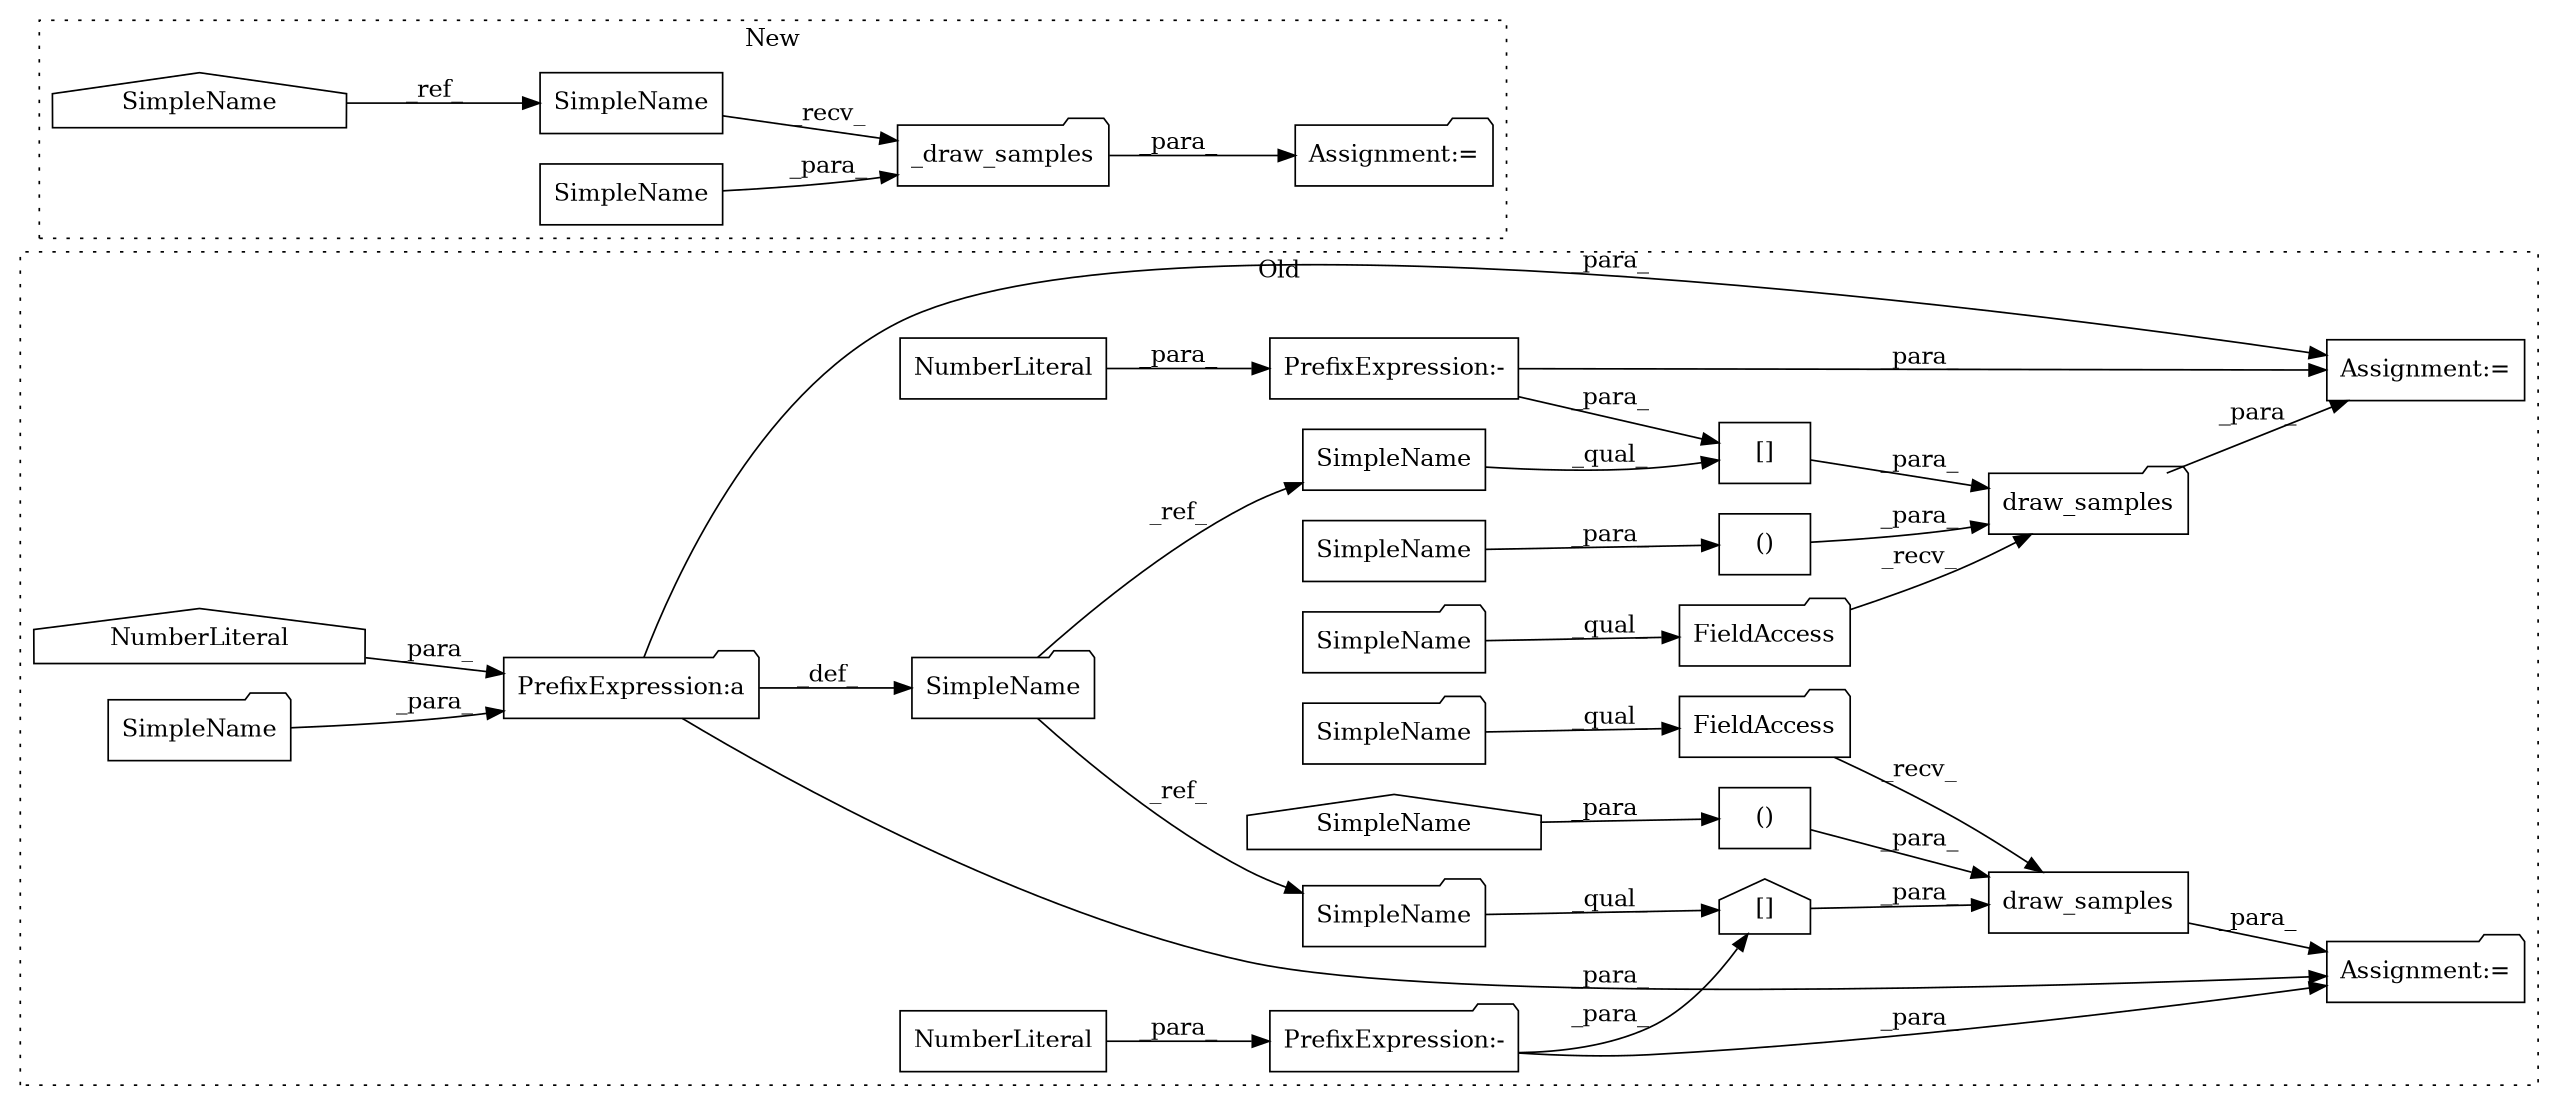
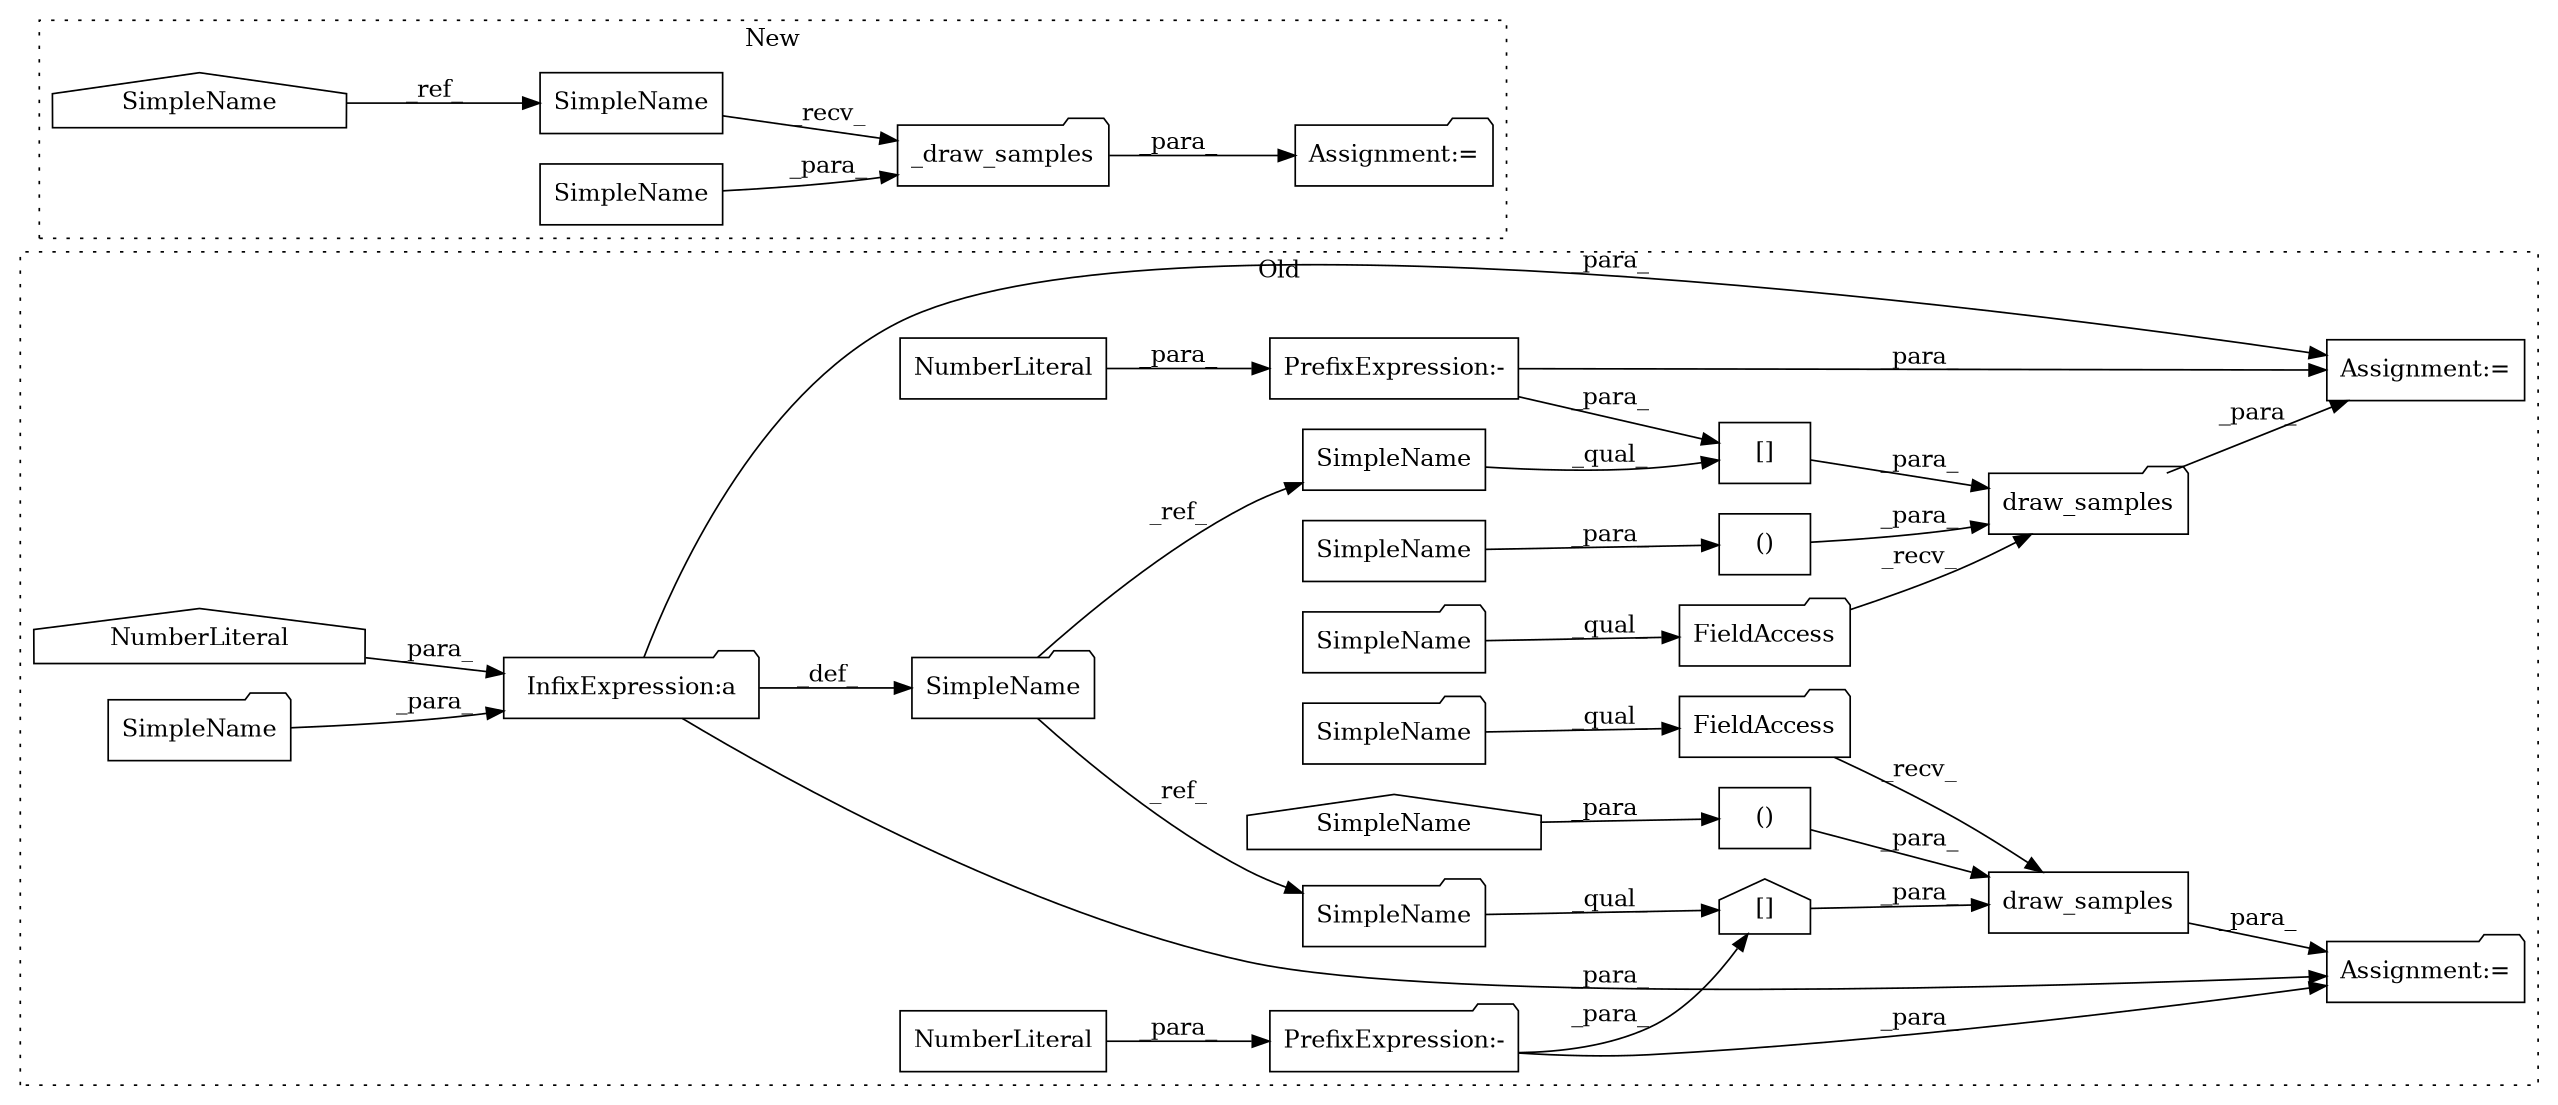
node "PrefixExpression:a": label "PrefixExpression:a" -> "InfixExpression:a"
